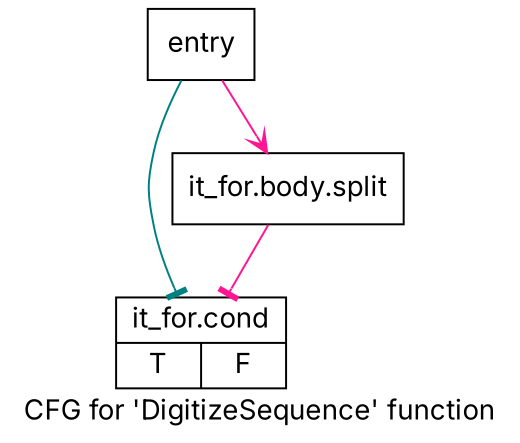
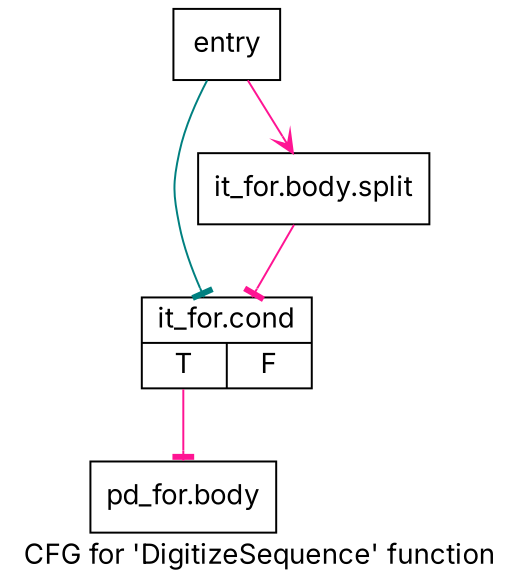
node "pd_for.body": added
